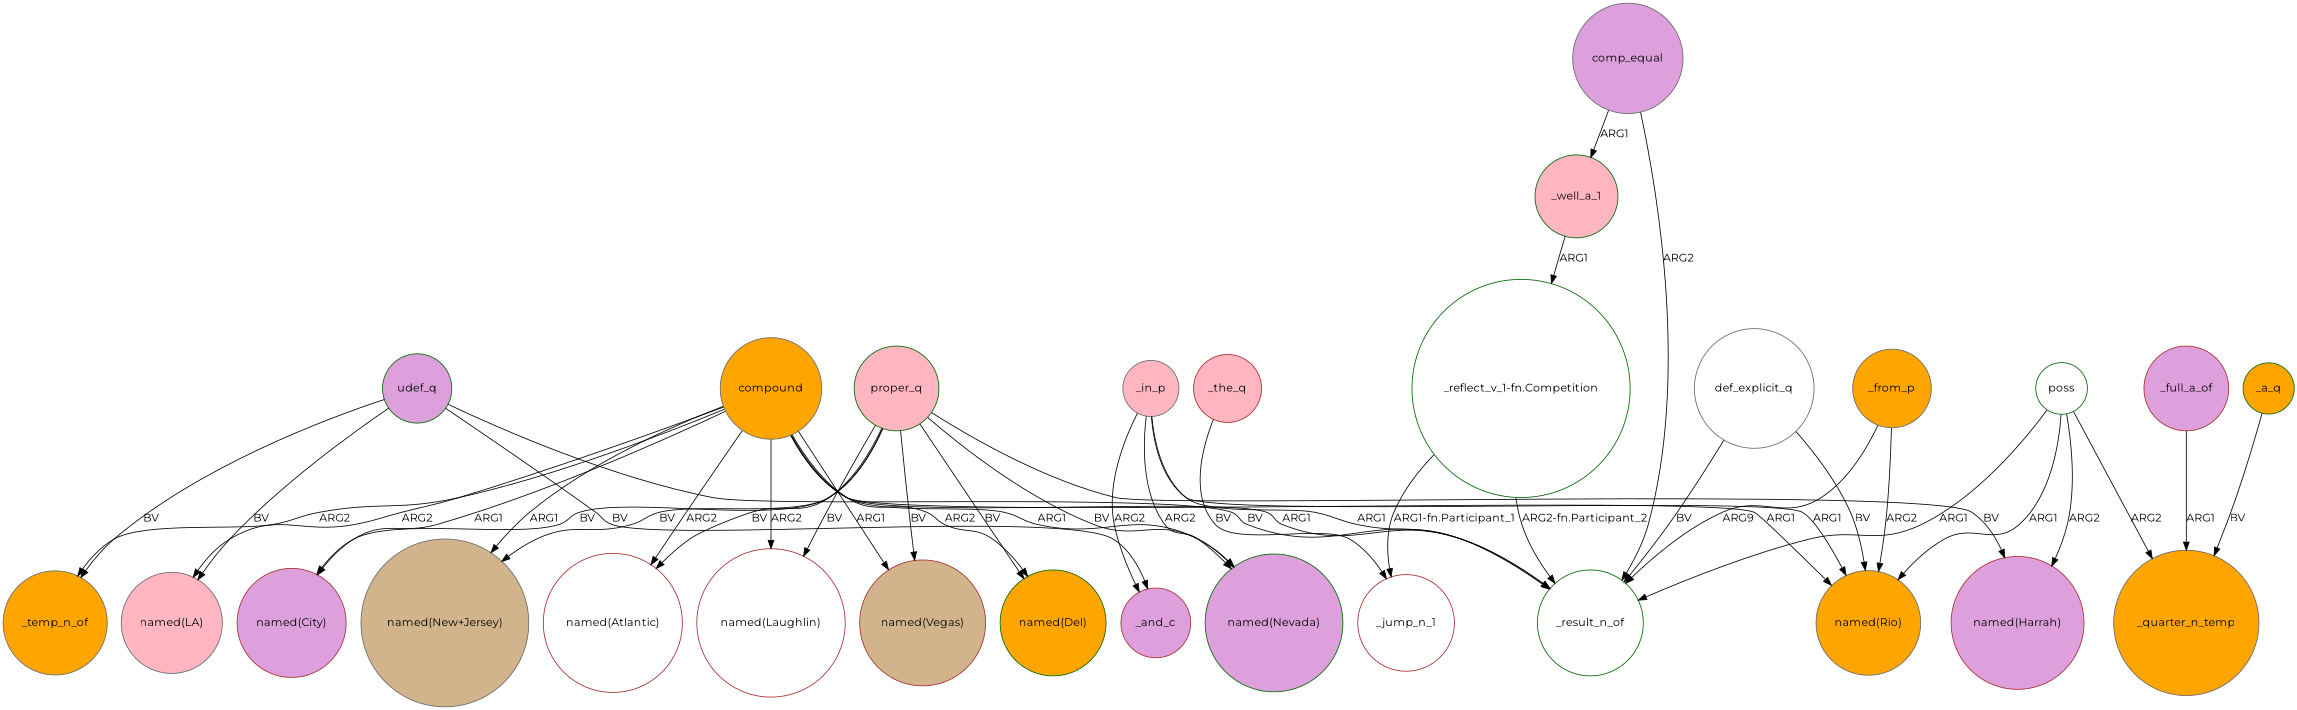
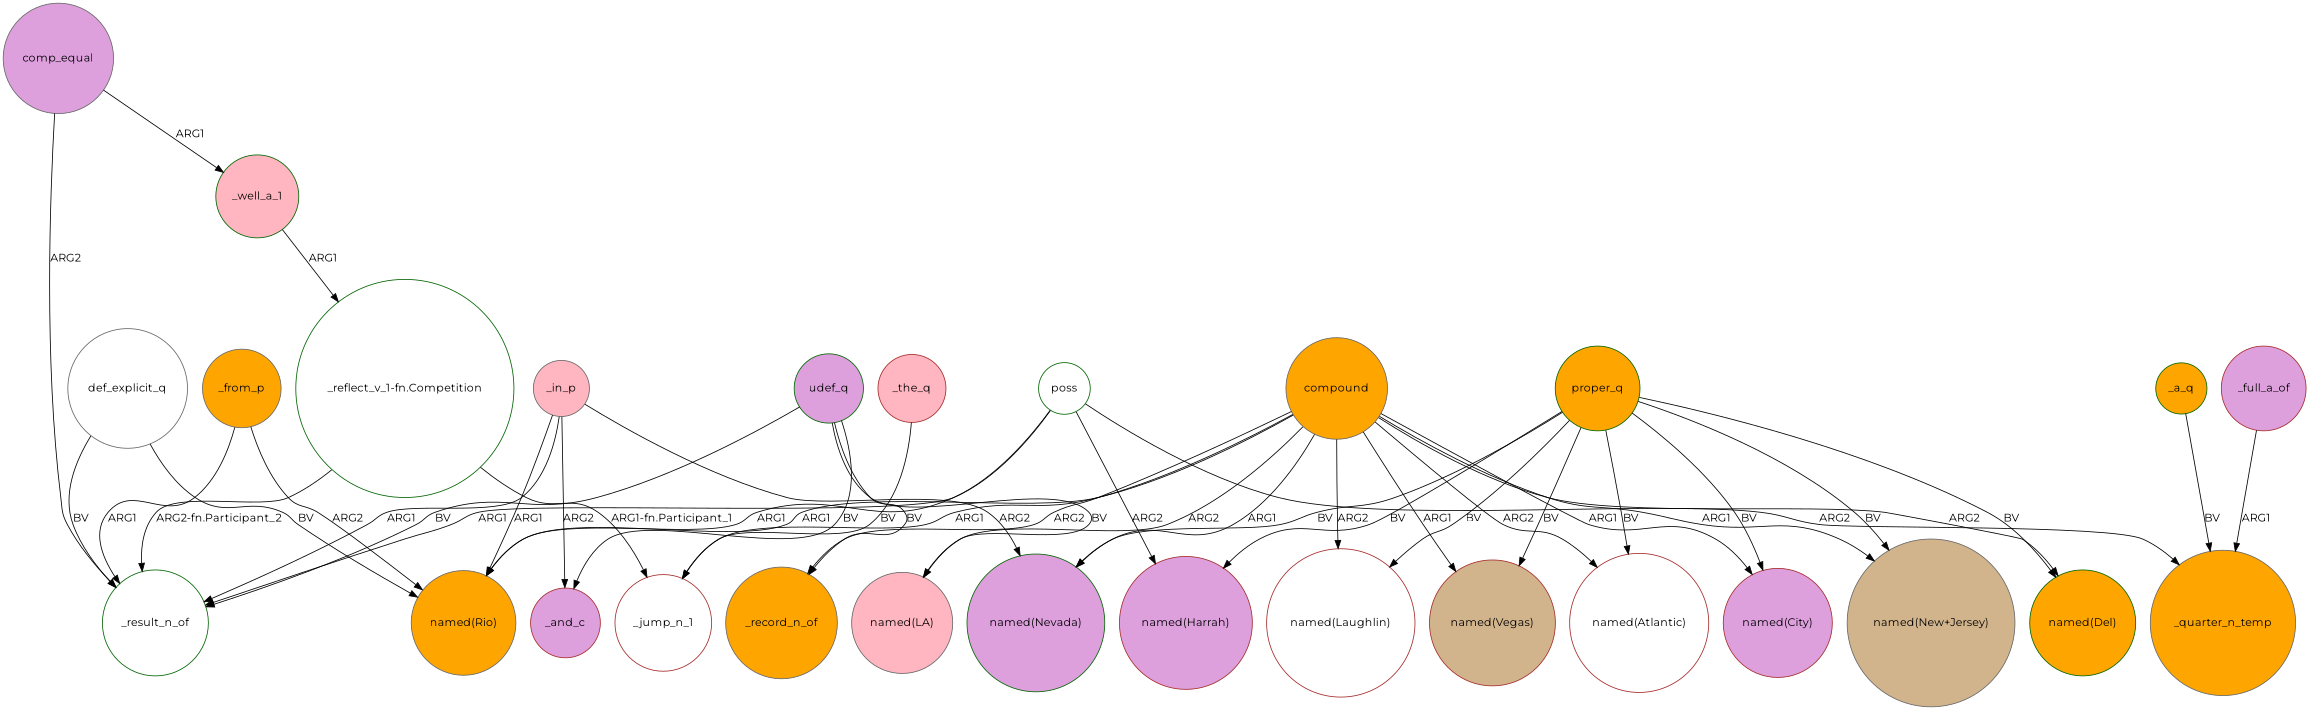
node "proper_q": fillcolor lightpink -> orange
edge "_from_p" -> "_result_n_of": label "ARG9" -> "ARG1"
edge "compound" -> "_result_n_of": now "compound" -> "_jump_n_1"
node "_temp_n_of": label "_temp_n_of" -> "_record_n_of"
